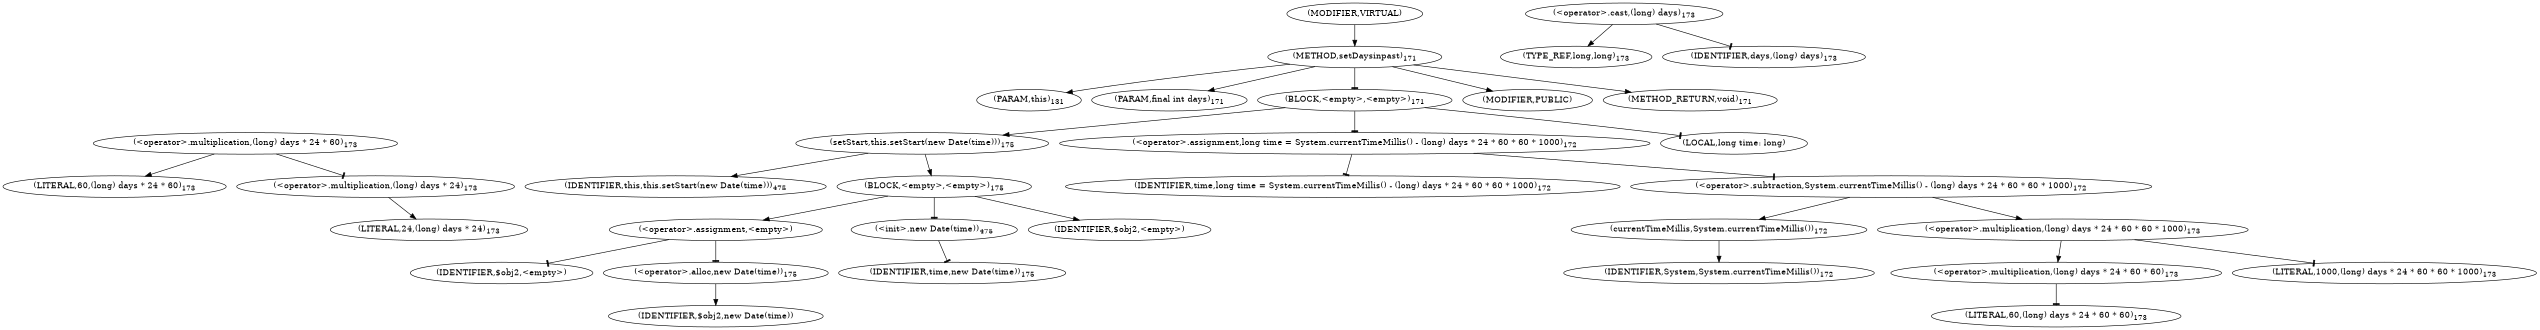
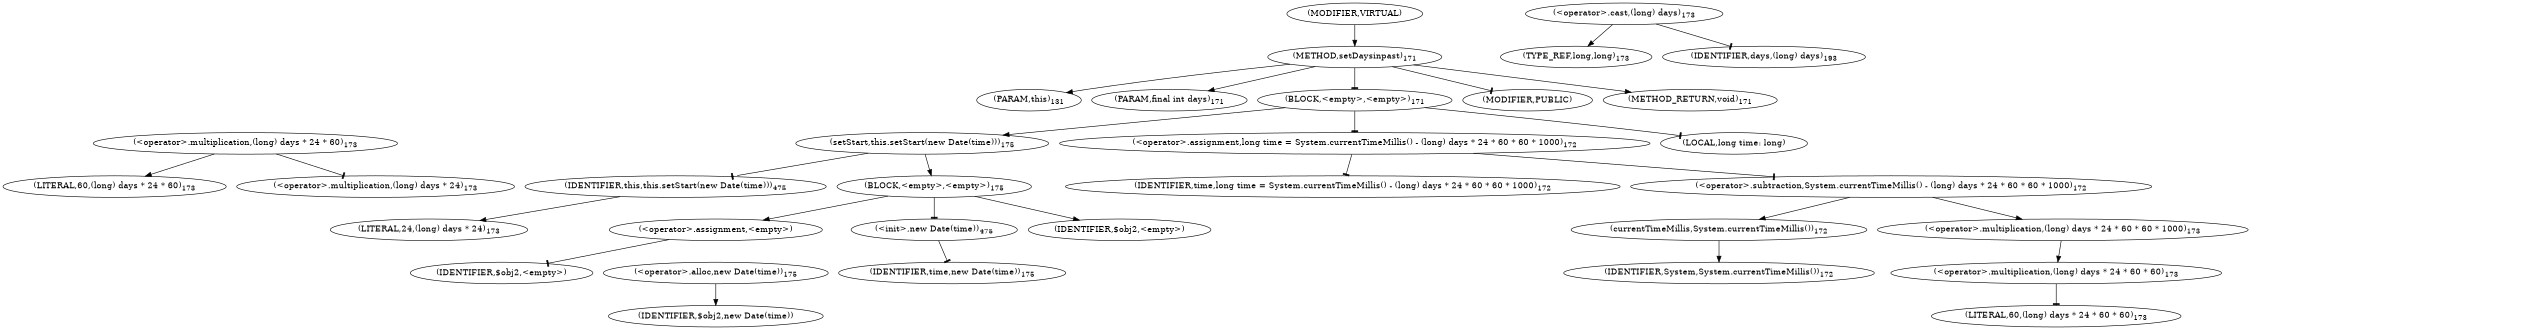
node "(IDENTIFIER,days,(long) days)": text "173" -> "193"
edge "(METHOD,setDaysinpast)" -> "(MODIFIER,PUBLIC)": arrowhead normal -> tee
edge "(setStart,this.setStart(new Date(time)))" -> "(IDENTIFIER,this,this.setStart(new Date(time)))": arrowhead normal -> tee
edge "(<operator>.multiplication,(long) days * 24)" -> "(LITERAL,24,(long) days * 24)": now "(IDENTIFIER,this,this.setStart(new Date(time)))" -> "(LITERAL,24,(long) days * 24)"
edge "(<operator>.assignment,<empty>)" -> "(<operator>.alloc,new Date(time))": removed
node "(LITERAL,1000,(long) days * 24 * 60 * 60 * 1000)": removed
